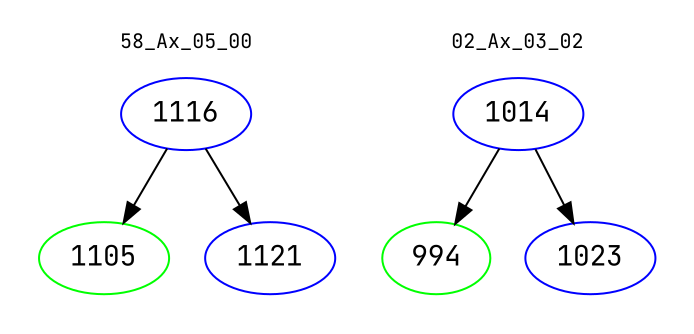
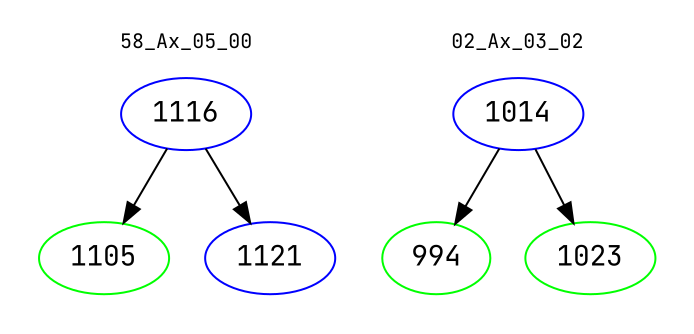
node "1023": color blue -> green
